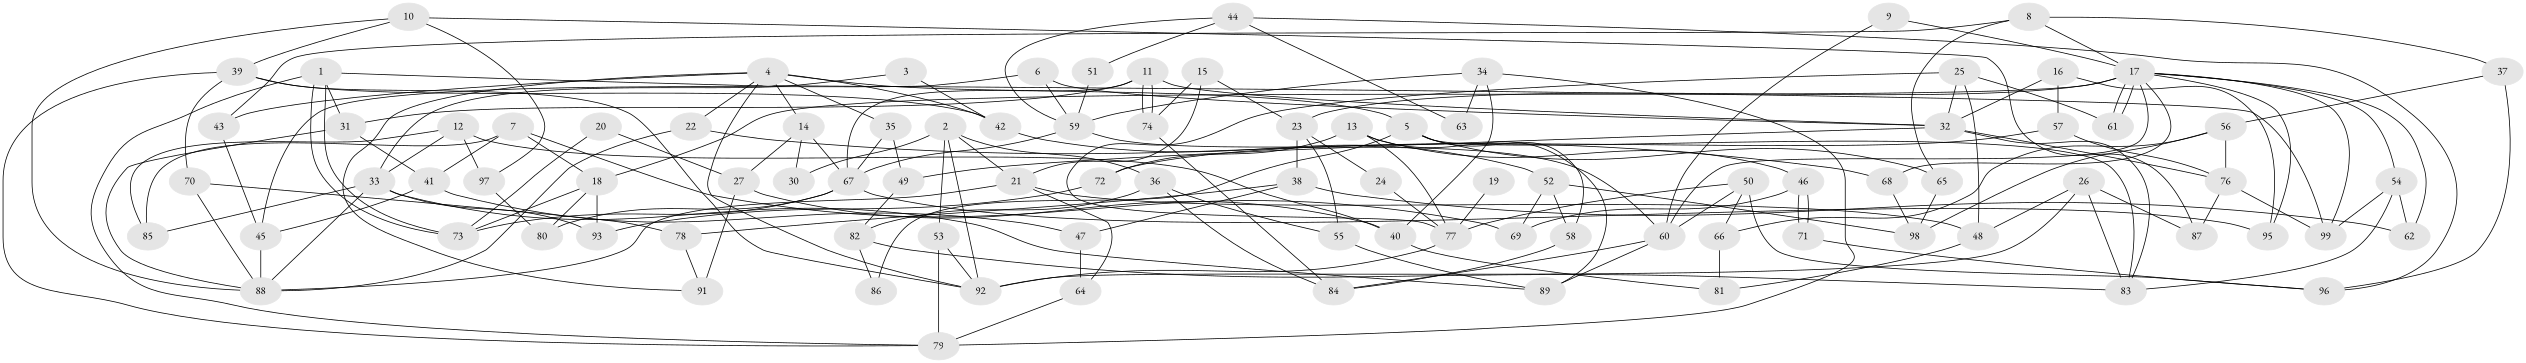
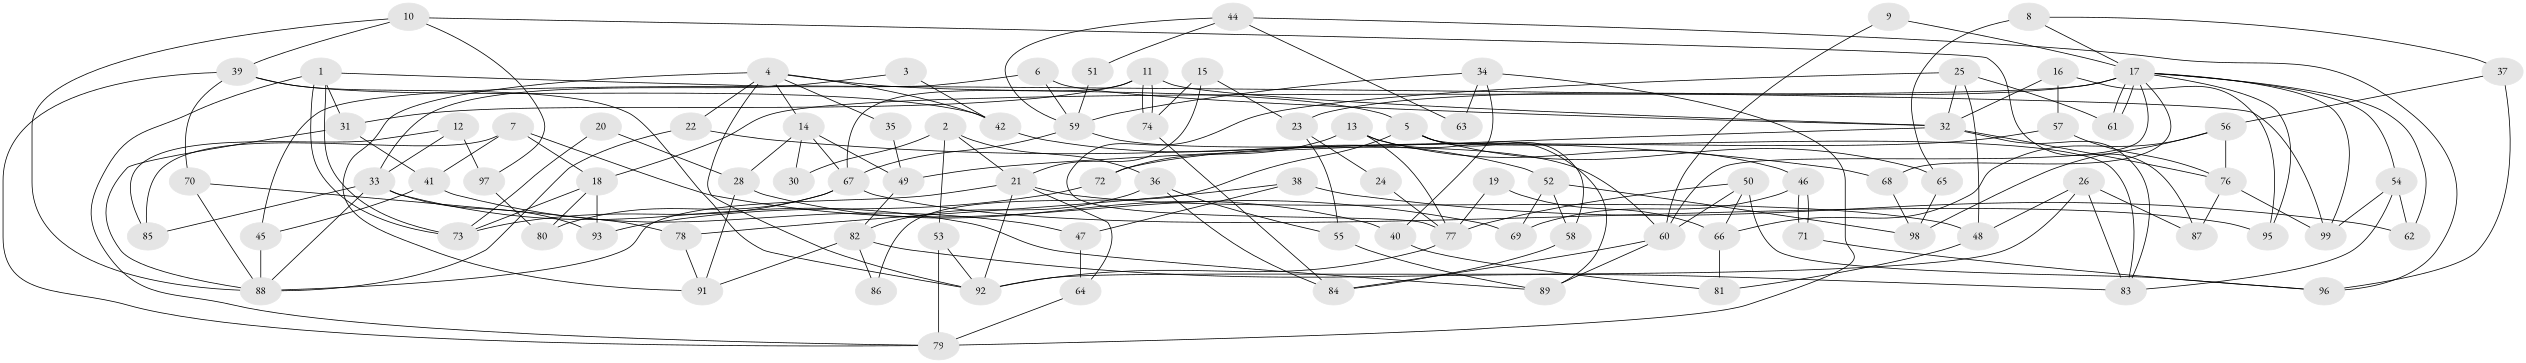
node "43": removed
edge "35" -- "67": removed
edge "23" -- "38": removed
edge "12" -- "40": removed
edge "14" -- "49": added
node "27": label "27" -> "28"
edge "2" -- "92": now "21" -- "92"
edge "19" -- "66": added
edge "82" -- "91": added
